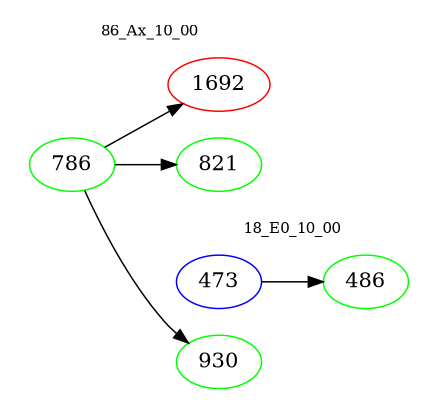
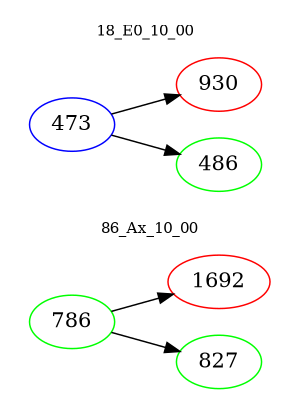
node "821": label "821" -> "827"
edge "786" -> "930": now "473" -> "930"
node "930": color green -> red
